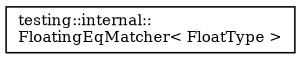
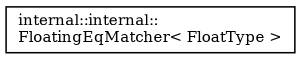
node "testing::internal:: FloatingEqMatcher< FloatType >": label "testing::internal:: FloatingEqMatcher< FloatType >" -> "internal::internal:: FloatingEqMatcher< FloatType >"
